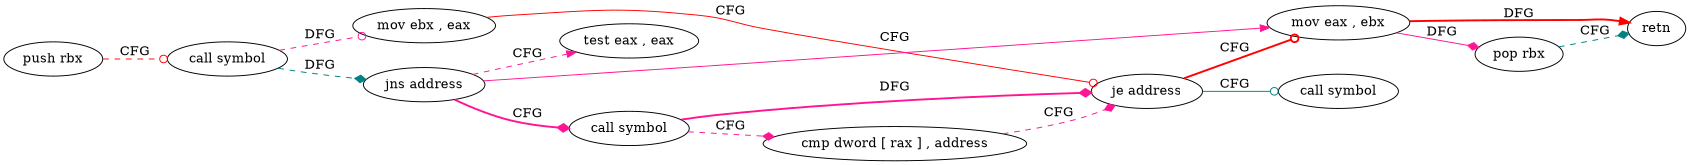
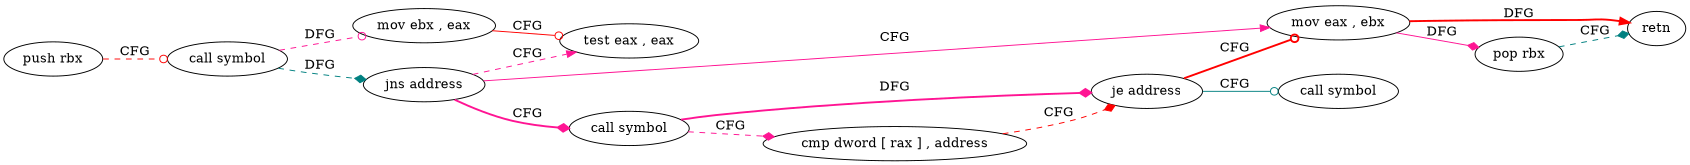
edge "mov ebx , eax" -> "je address": now "mov ebx , eax" -> "test eax , eax"
edge "cmp dword [ rax ] , address" -> "je address": color deeppink -> red
